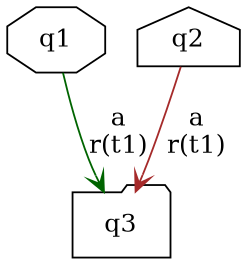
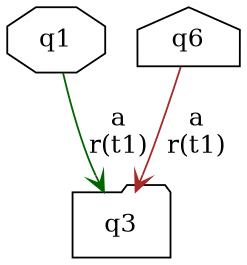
node "q2": label "q2" -> "q6"
